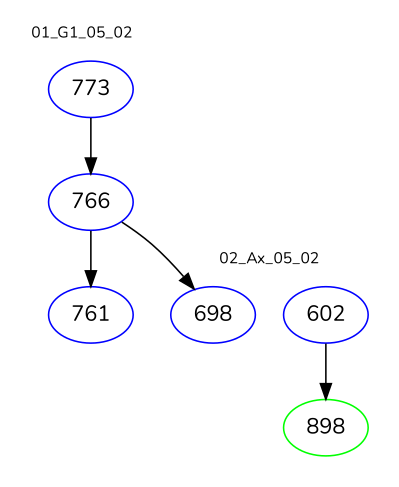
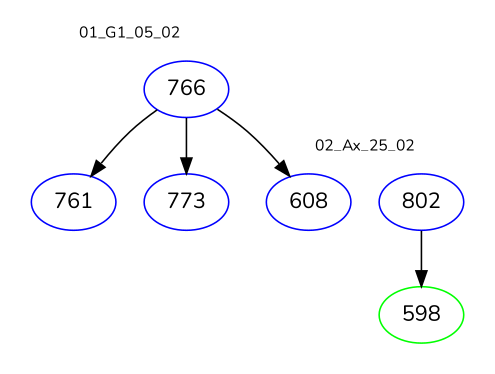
edge "773" -> "766": reversed
cluster "02_Ax_05_02": label "02_Ax_05_02" -> "02_Ax_25_02"
node "698": label "698" -> "608"
node "602": label "602" -> "802"
node "898": label "898" -> "598"
